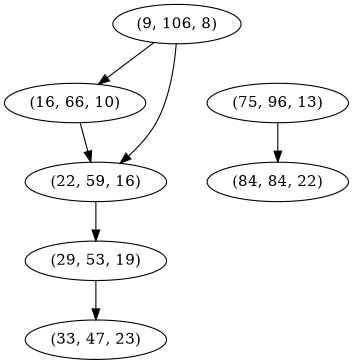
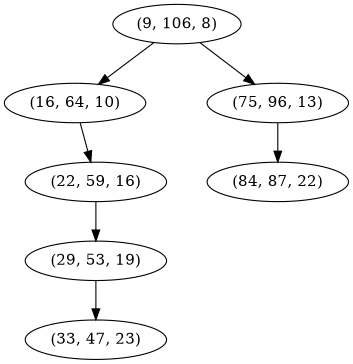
node "(16, 66, 10)": label "(16, 66, 10)" -> "(16, 64, 10)"
edge "(9, 106, 8)" -> "(22, 59, 16)": now "(9, 106, 8)" -> "(75, 96, 13)"
node "(84, 84, 22)": label "(84, 84, 22)" -> "(84, 87, 22)"
